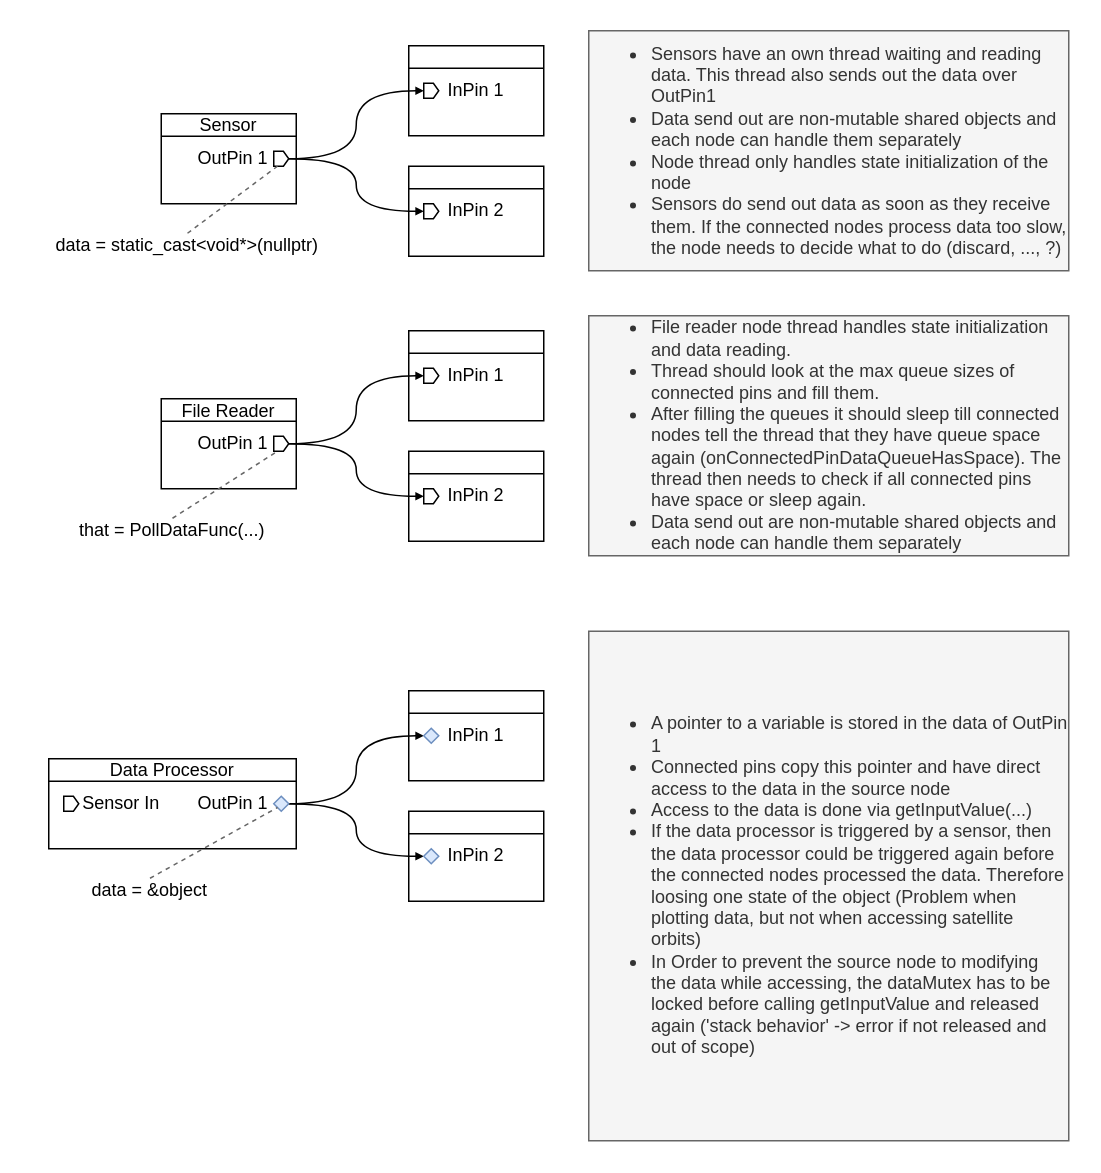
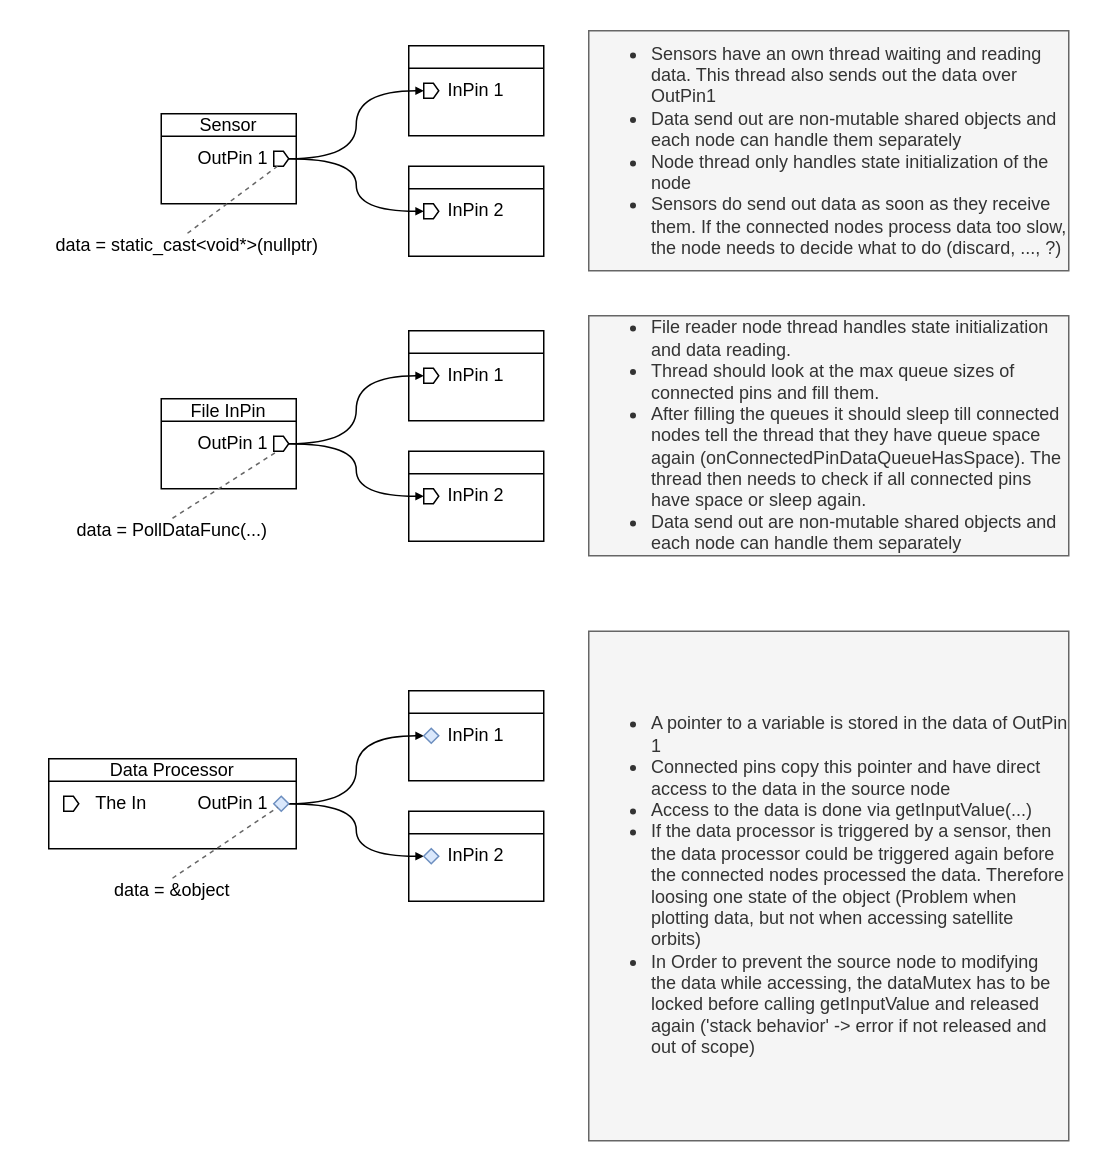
node "File Reader": label "File Reader" -> "File InPin"
node "that = PollDataFunc(...)": label "that = PollDataFunc(...)" -> "data = PollDataFunc(...)"
node "Sensor In": label "Sensor In" -> "The In"
node "data = &object": moved (150, 890) -> (173, 890)
